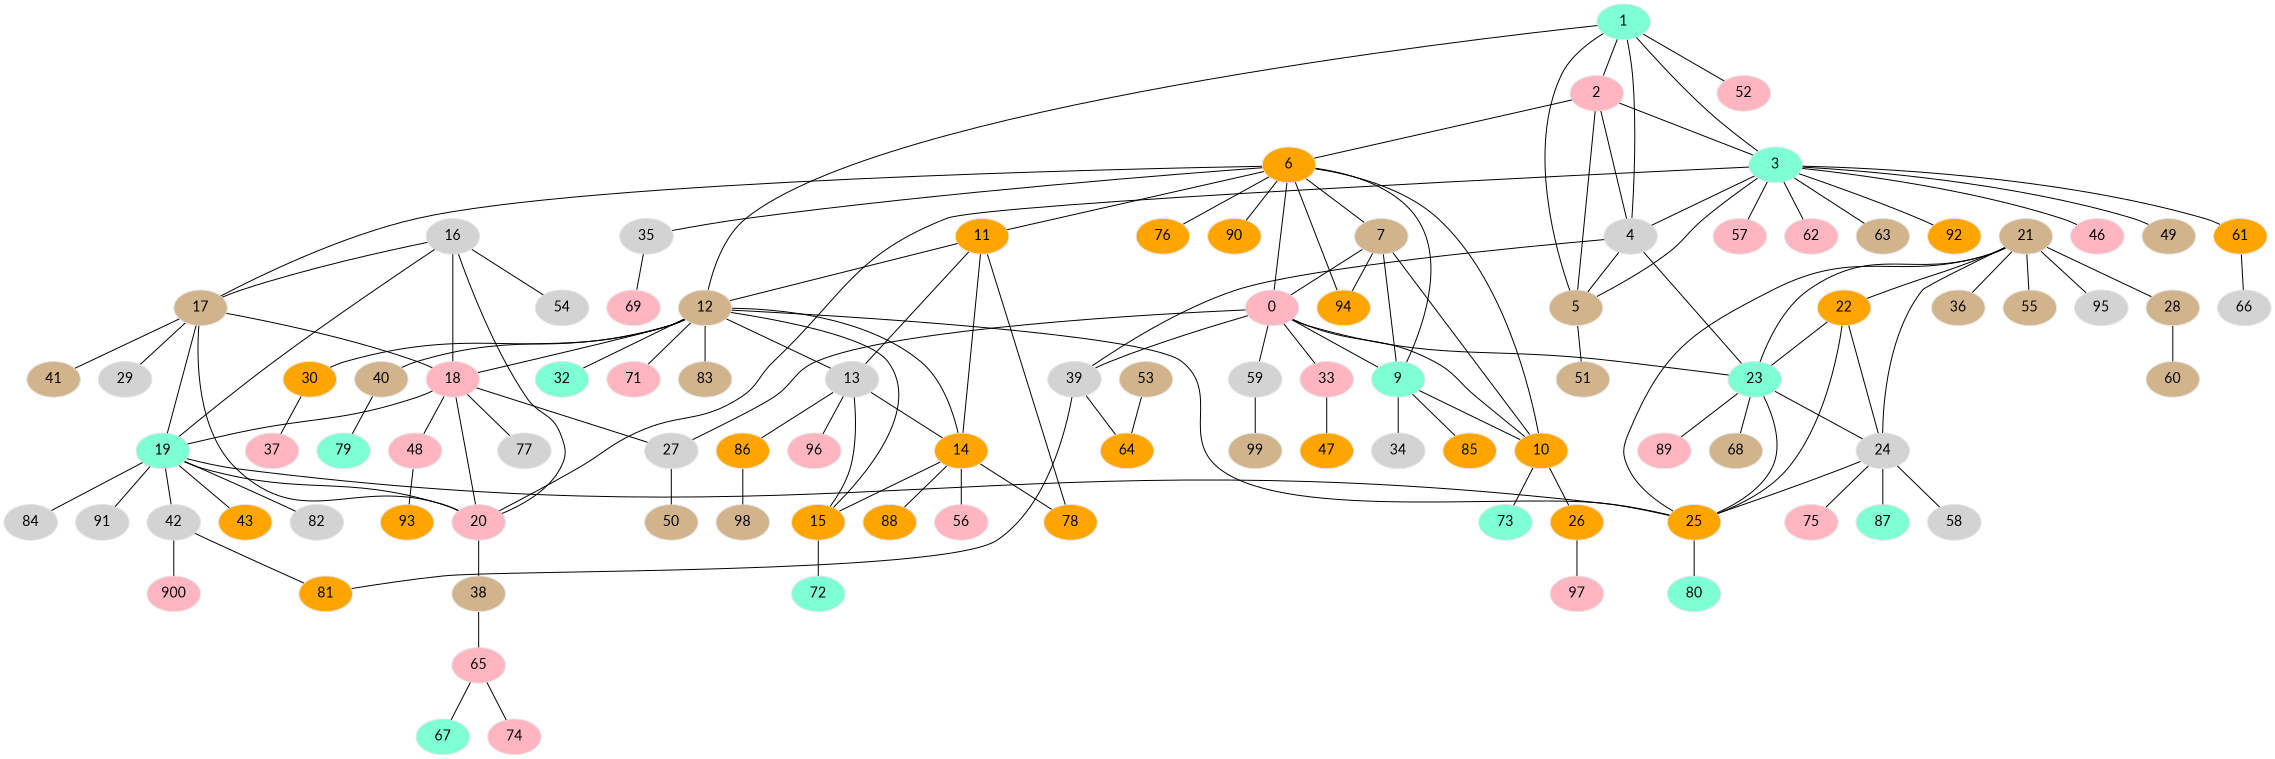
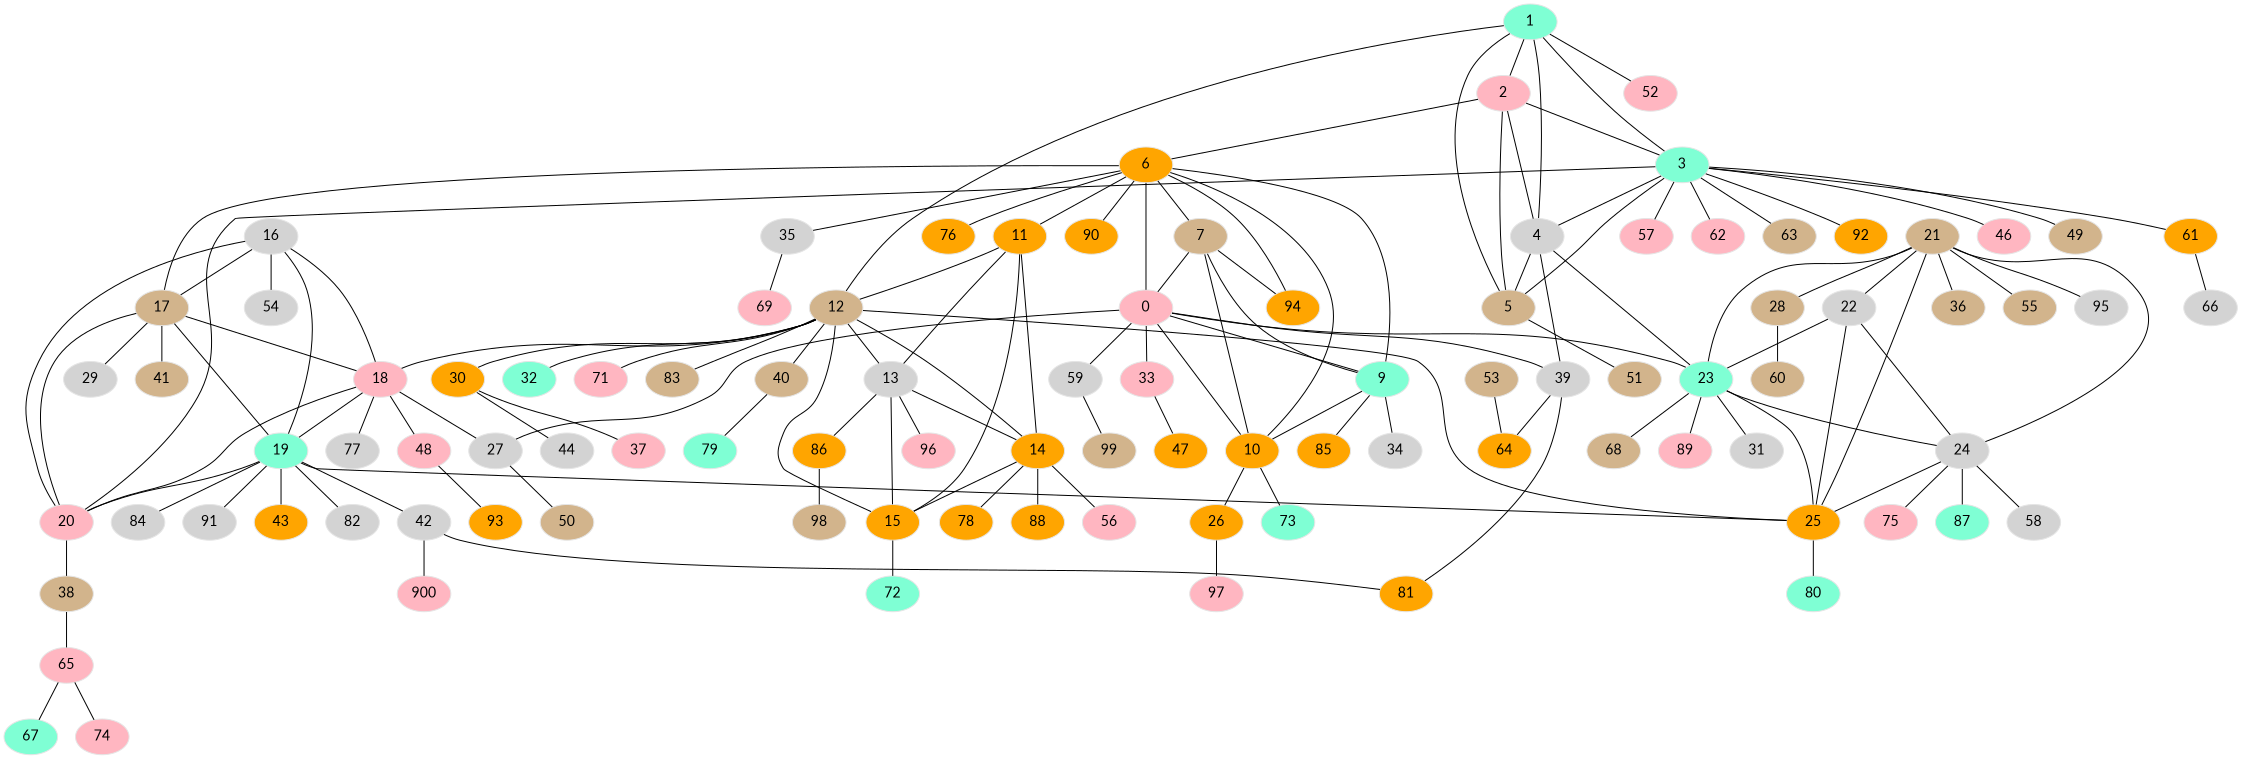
node "22": fillcolor orange -> lightgrey
edge "11" -- "78": now "11" -- "15"
node "44": added
node "31": added
